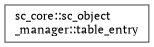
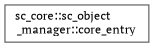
node "sc_core::sc_object _manager::table_entry": label "sc_core::sc_object _manager::table_entry" -> "sc_core::sc_object _manager::core_entry"
